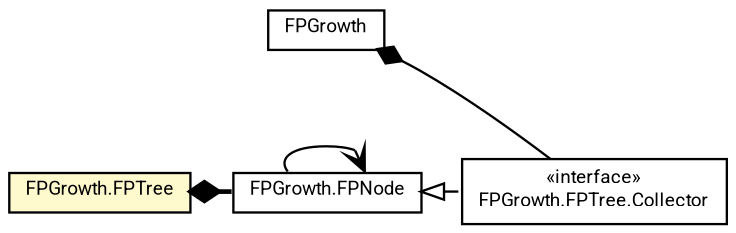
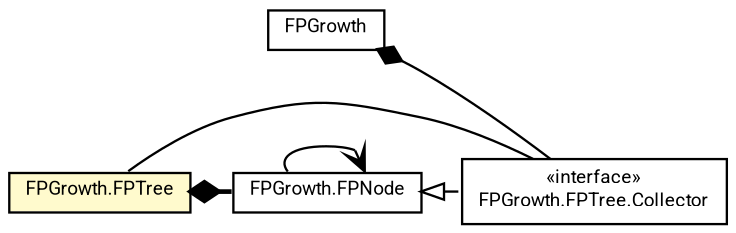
edge "FPGrowth.FPTree" -- "FPGrowth.FPTree.Collector": added
